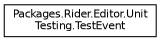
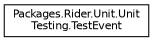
node "Packages.Rider.Editor.Unit Testing.TestEvent": label "Packages.Rider.Editor.Unit Testing.TestEvent" -> "Packages.Rider.Unit.Unit Testing.TestEvent"
